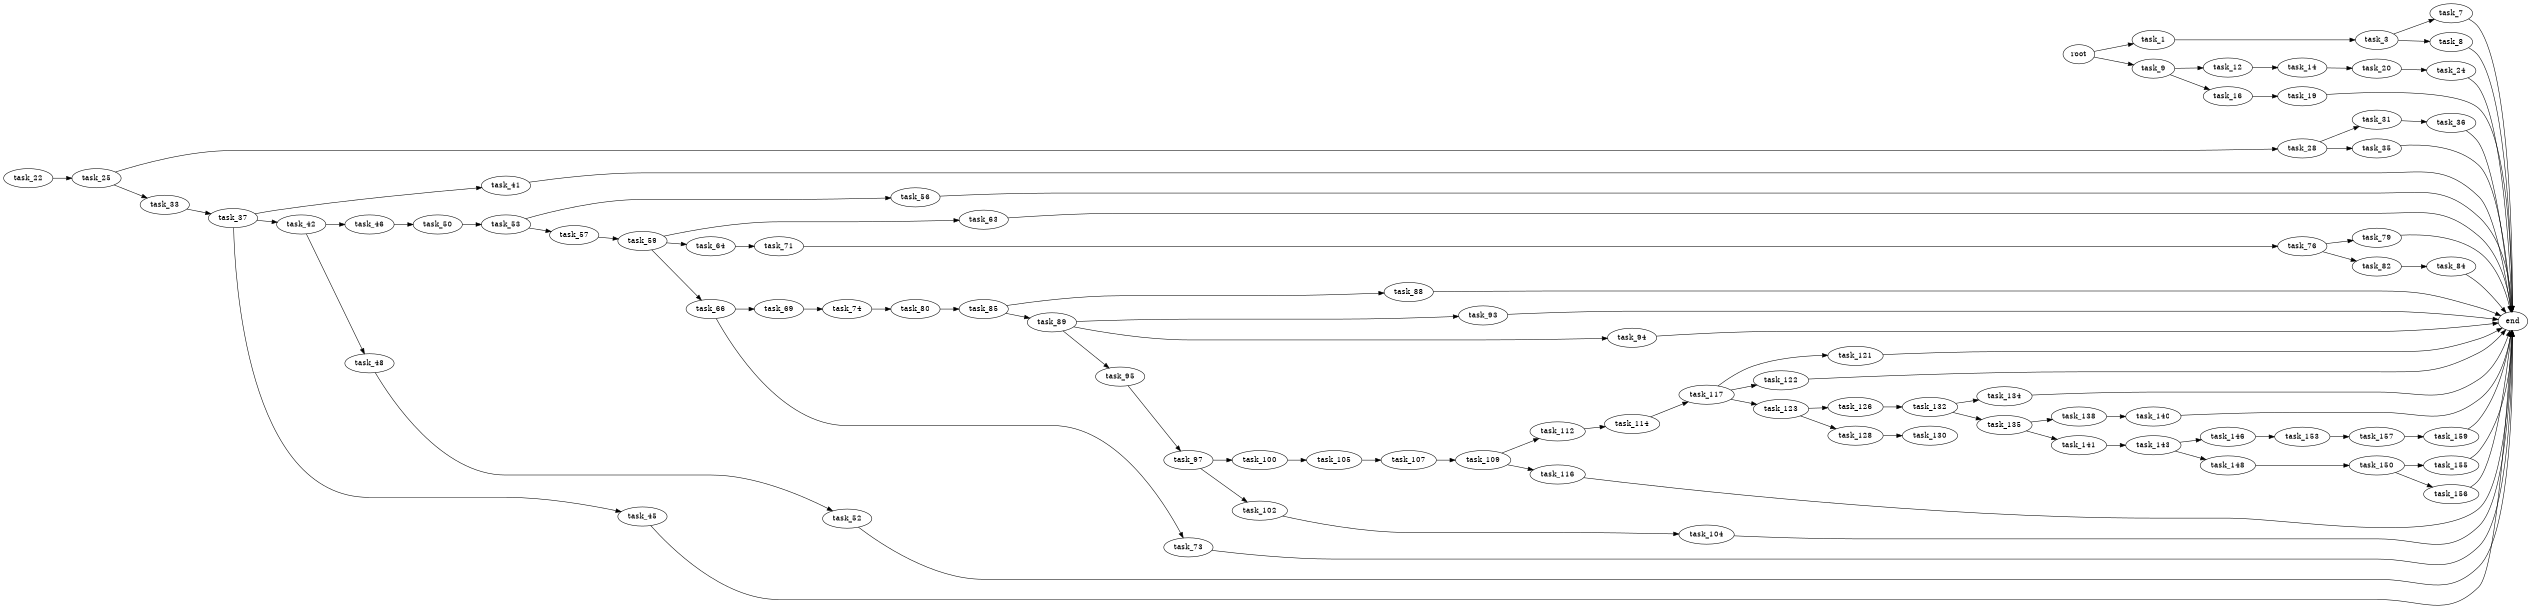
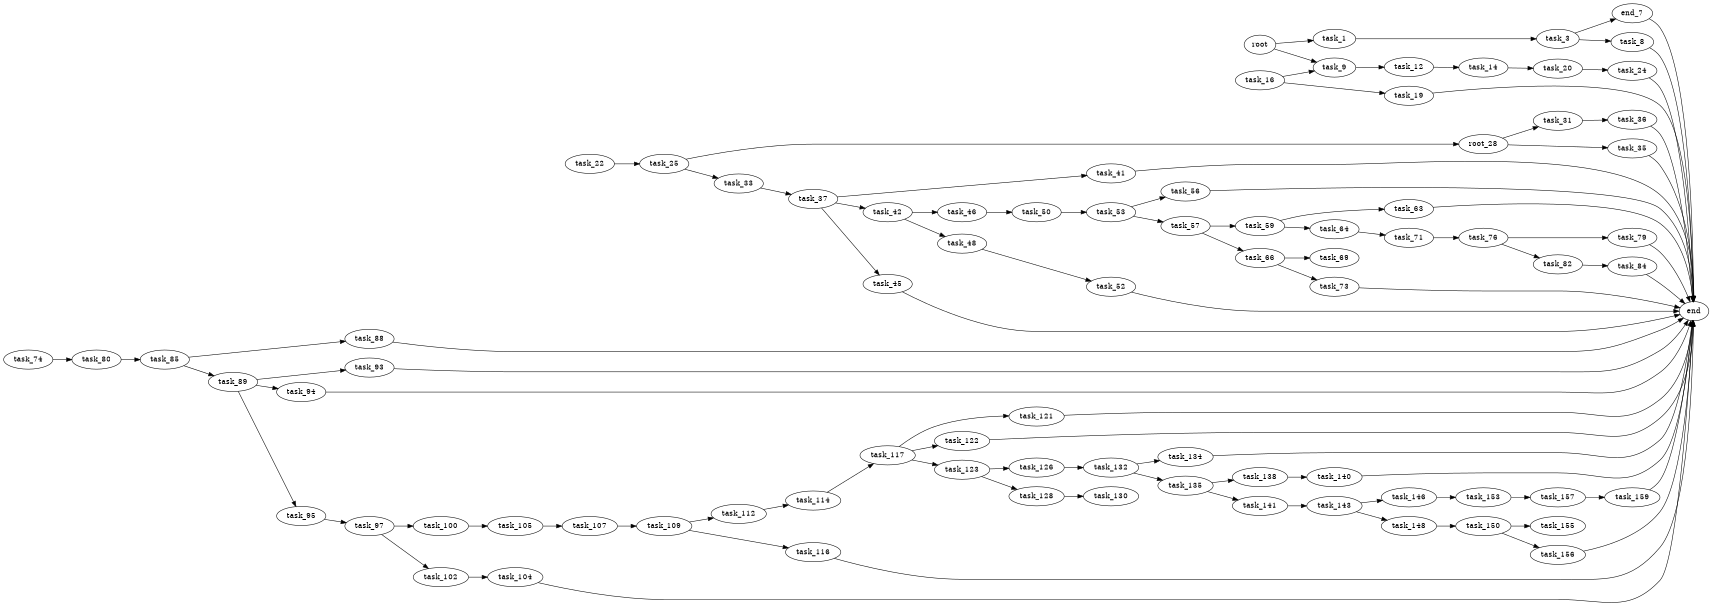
node "task_7": label "task_7" -> "end_7"
edge "task_9" -> "task_16": reversed
node "task_28": label "task_28" -> "root_28"
edge "task_59" -> "task_66": now "task_57" -> "task_66"
edge "task_69" -> "task_74": removed
edge "task_155" -> "end": removed
